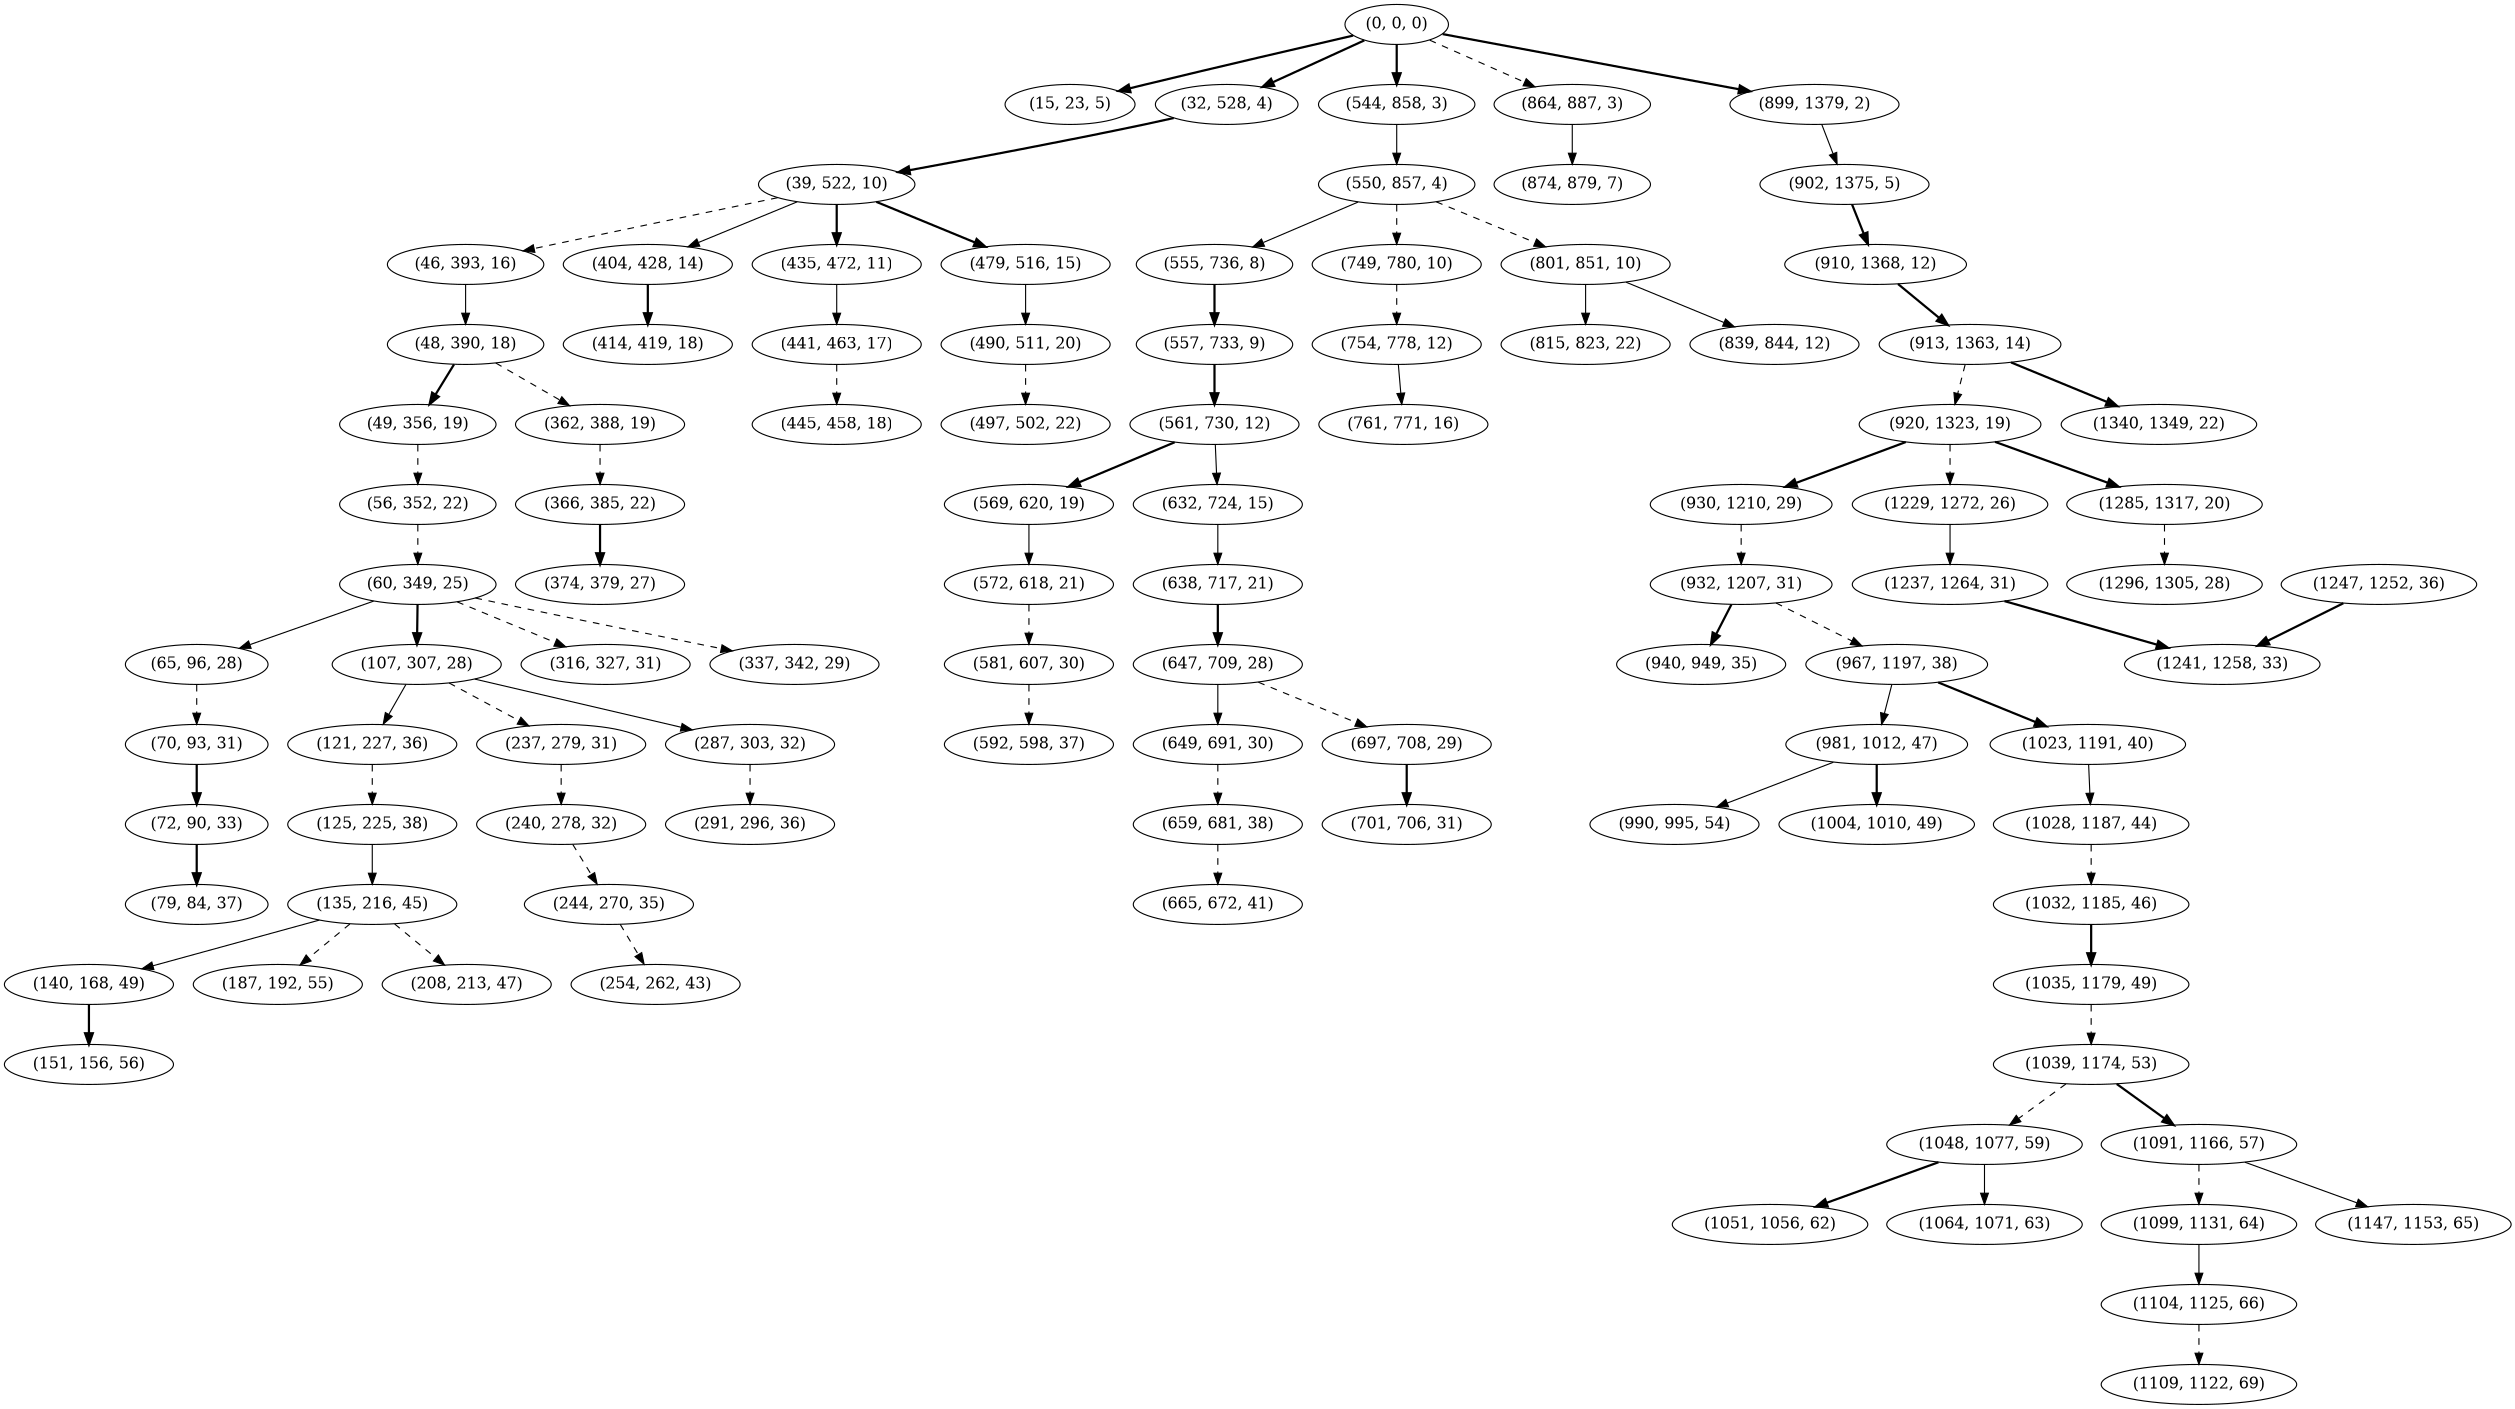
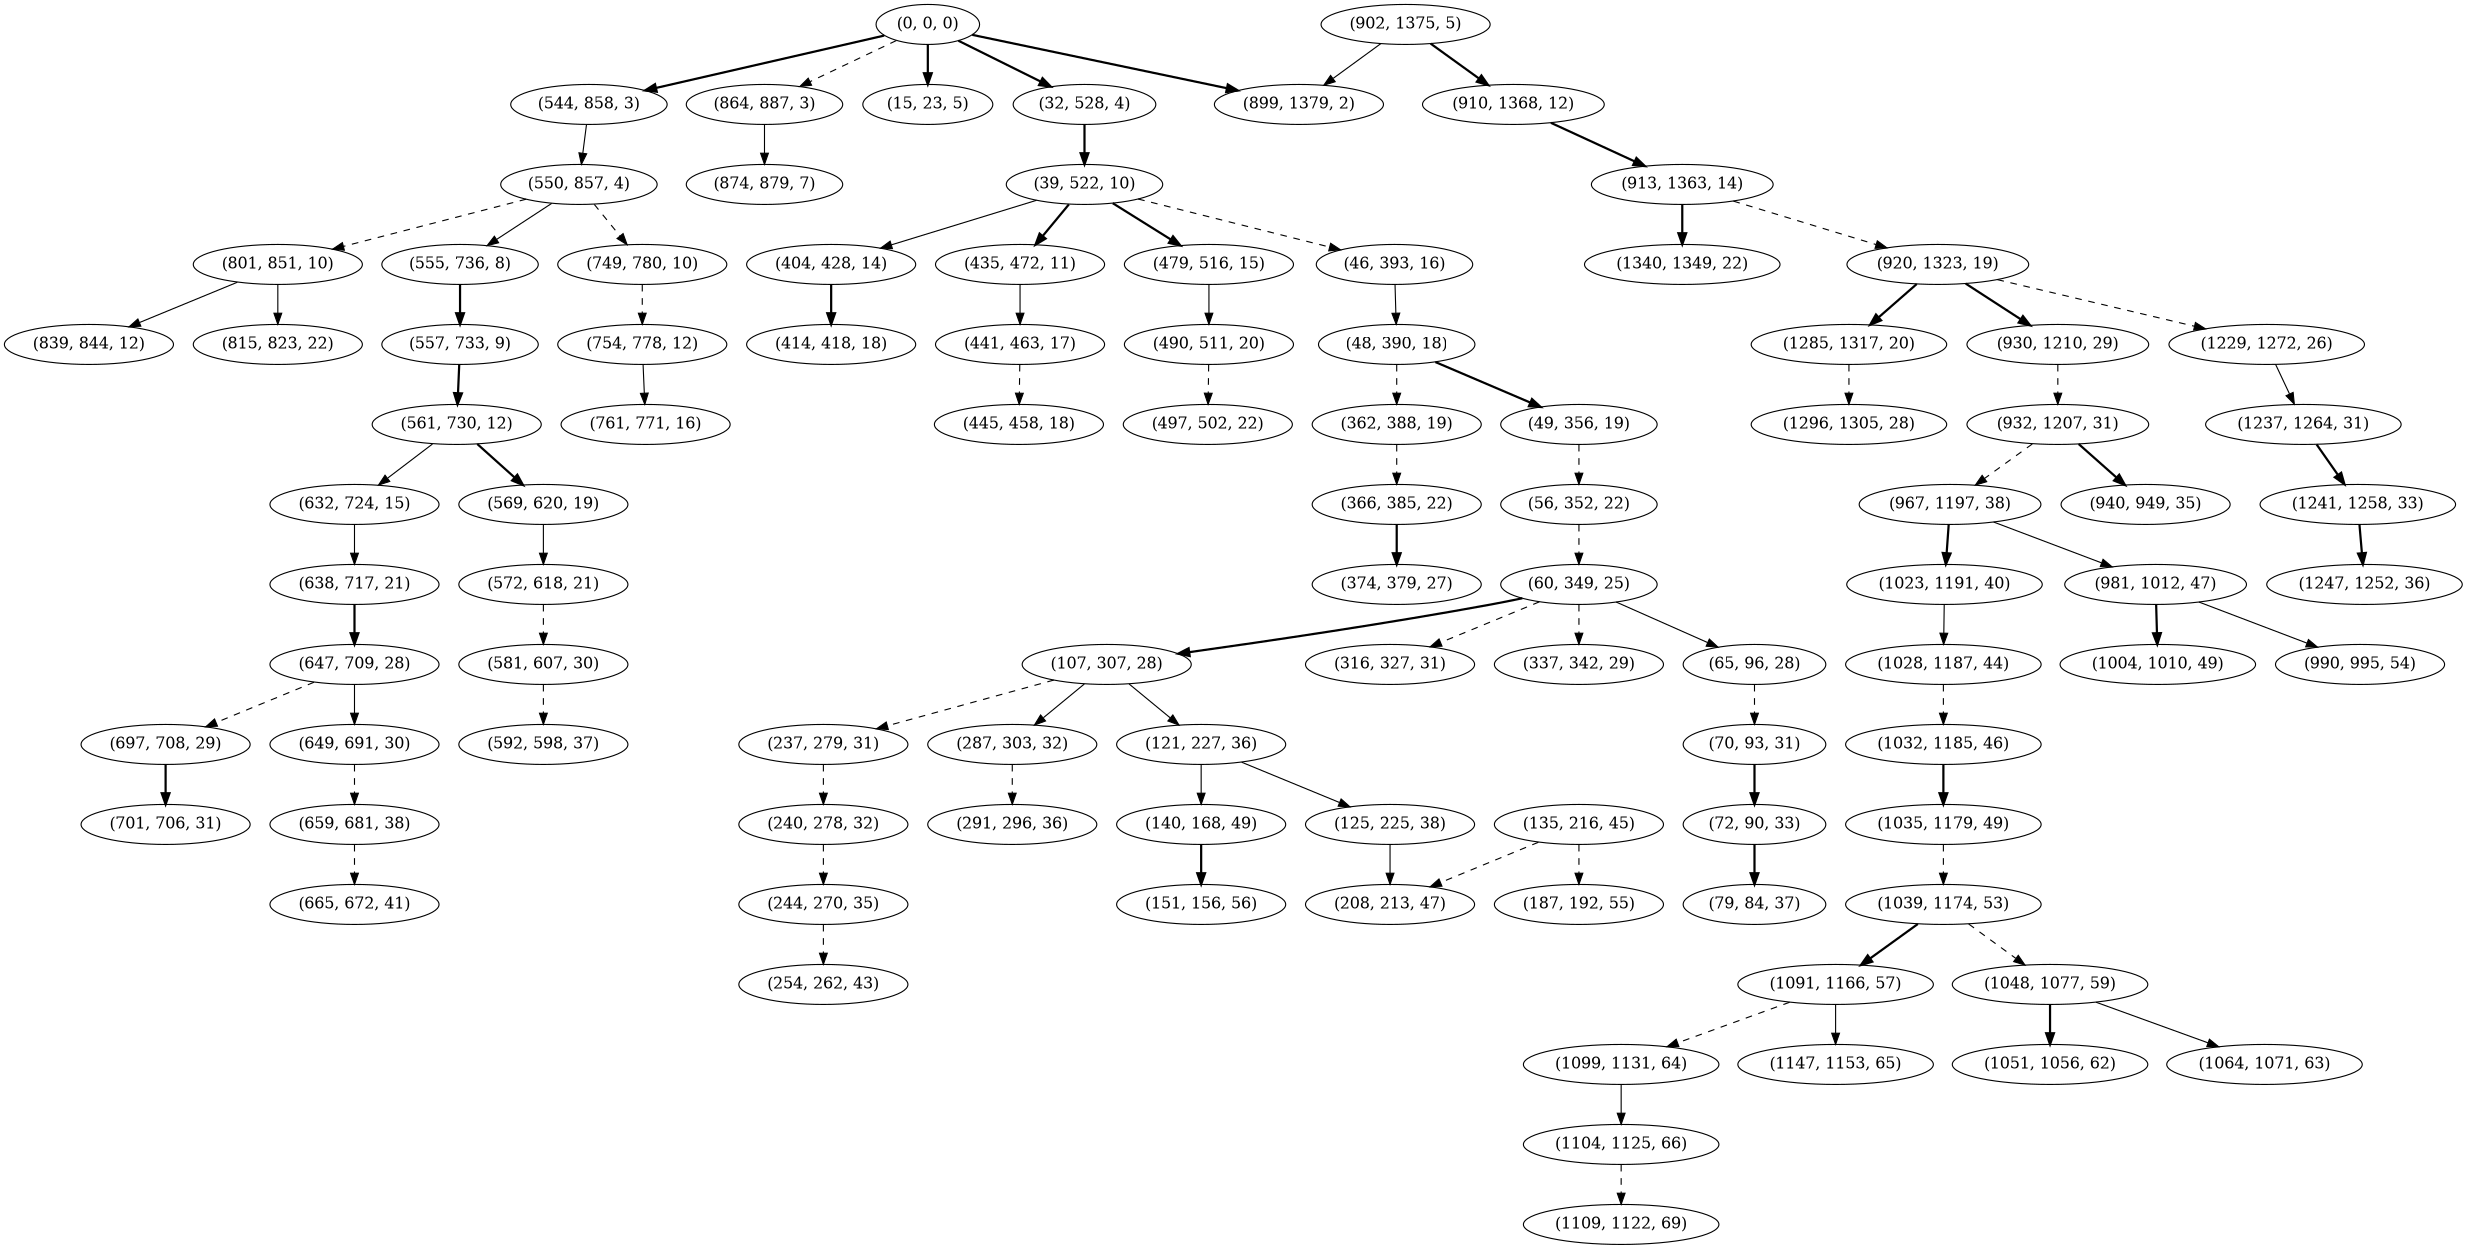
edge "(899, 1379, 2)" -> "(902, 1375, 5)": reversed
node "(414, 419, 18)": label "(414, 419, 18)" -> "(414, 418, 18)"
edge "(1247, 1252, 36)" -> "(1241, 1258, 33)": reversed
edge "(121, 227, 36)" -> "(125, 225, 38)": style dashed -> solid
edge "(125, 225, 38)" -> "(135, 216, 45)": now "(125, 225, 38)" -> "(208, 213, 47)"
edge "(135, 216, 45)" -> "(140, 168, 49)": now "(121, 227, 36)" -> "(140, 168, 49)"
